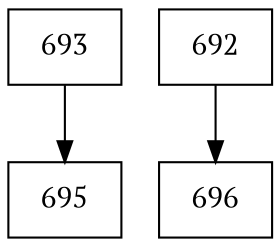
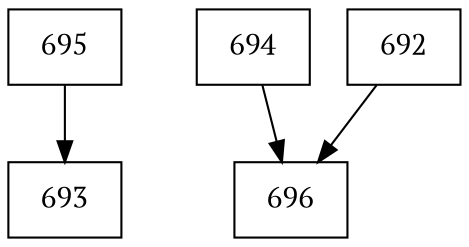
node "694": added
edge "693" -> "695": reversed
